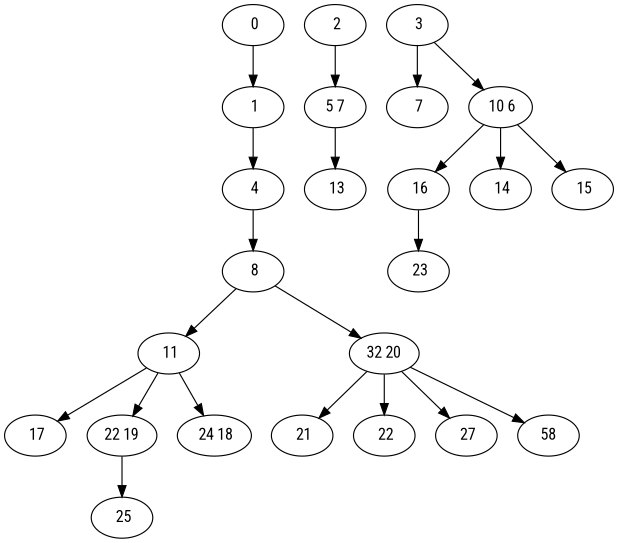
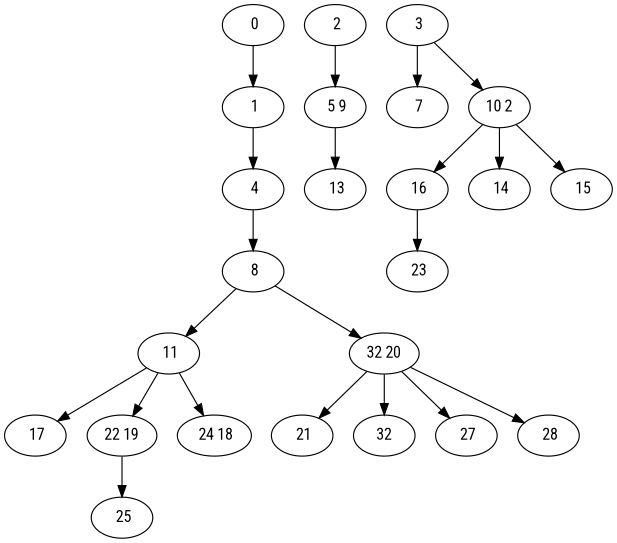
node "5 7": label "5 7" -> "5 9"
node "10 6": label "10 6" -> "10 2"
node "22": label "22" -> "32"
node "58": label "58" -> "28"
